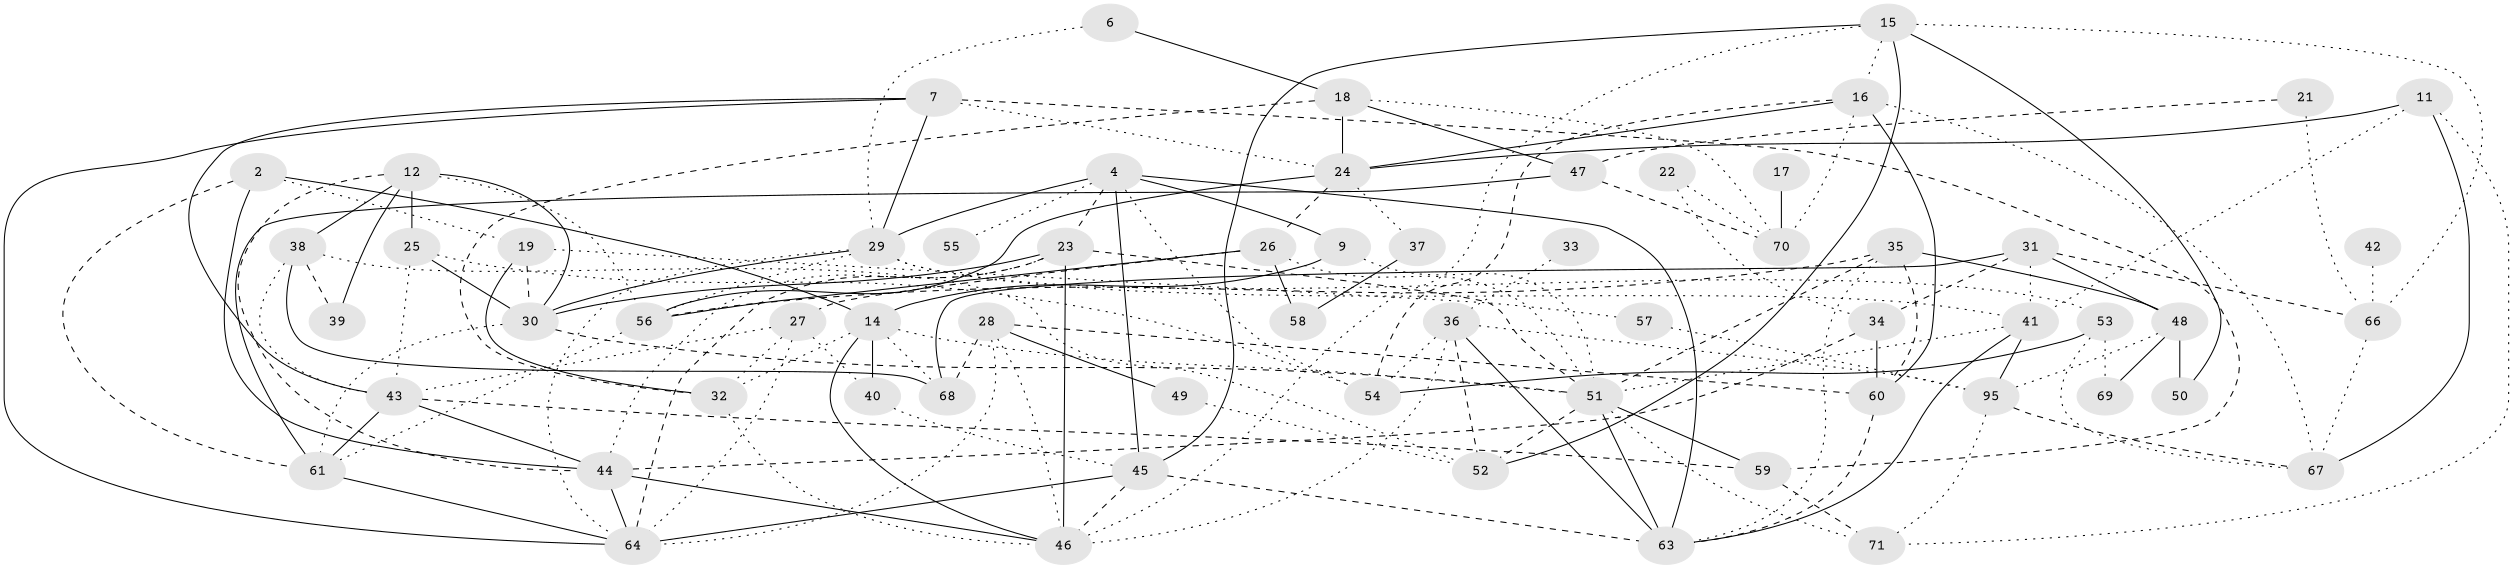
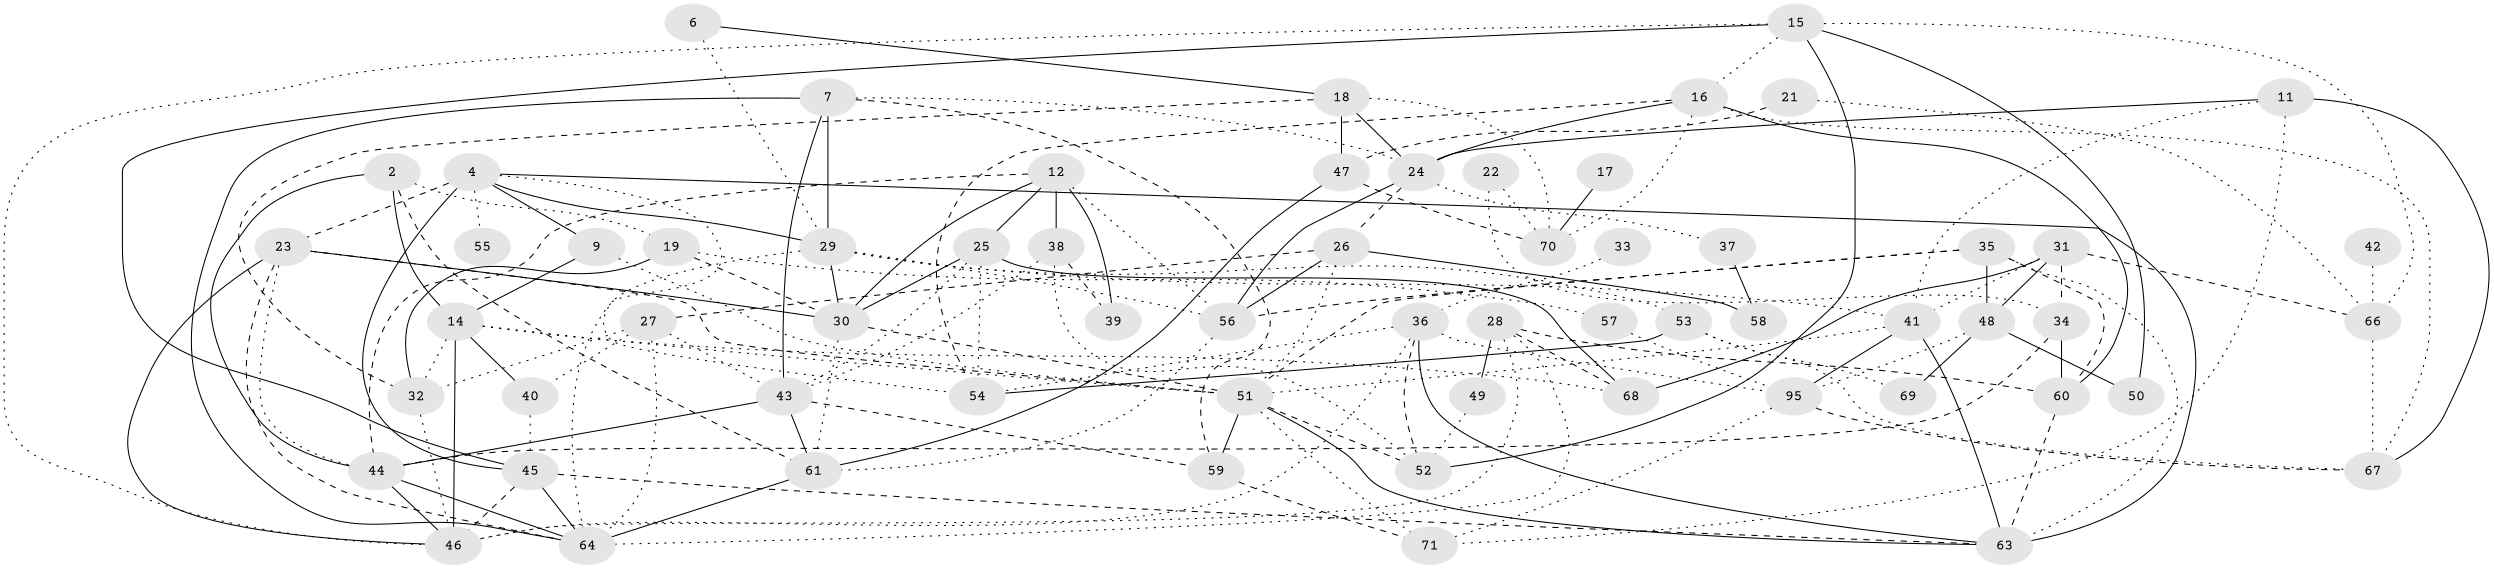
edge "38" -- "68": now "25" -- "68"
